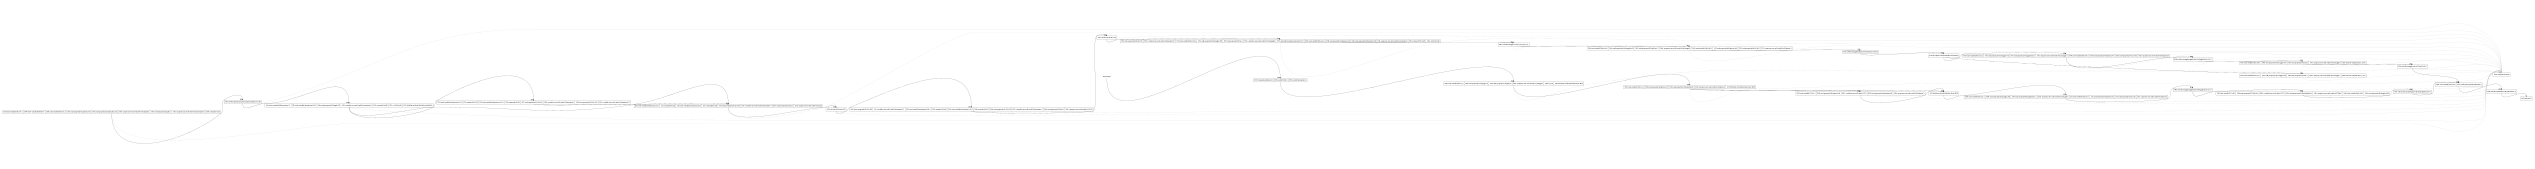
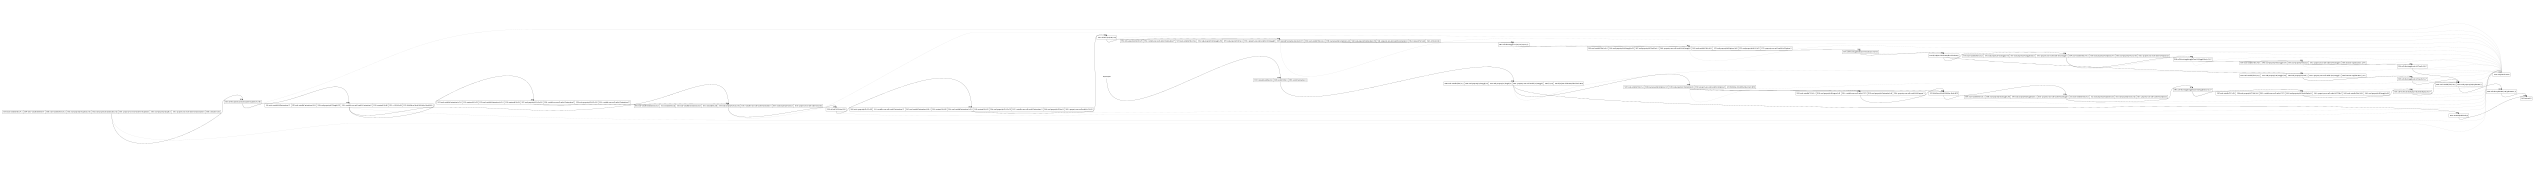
node "5395: call-this.totoggle.each [v51,'each',v53,-]*": added
node "5286: constant[undefined,v1]": added
